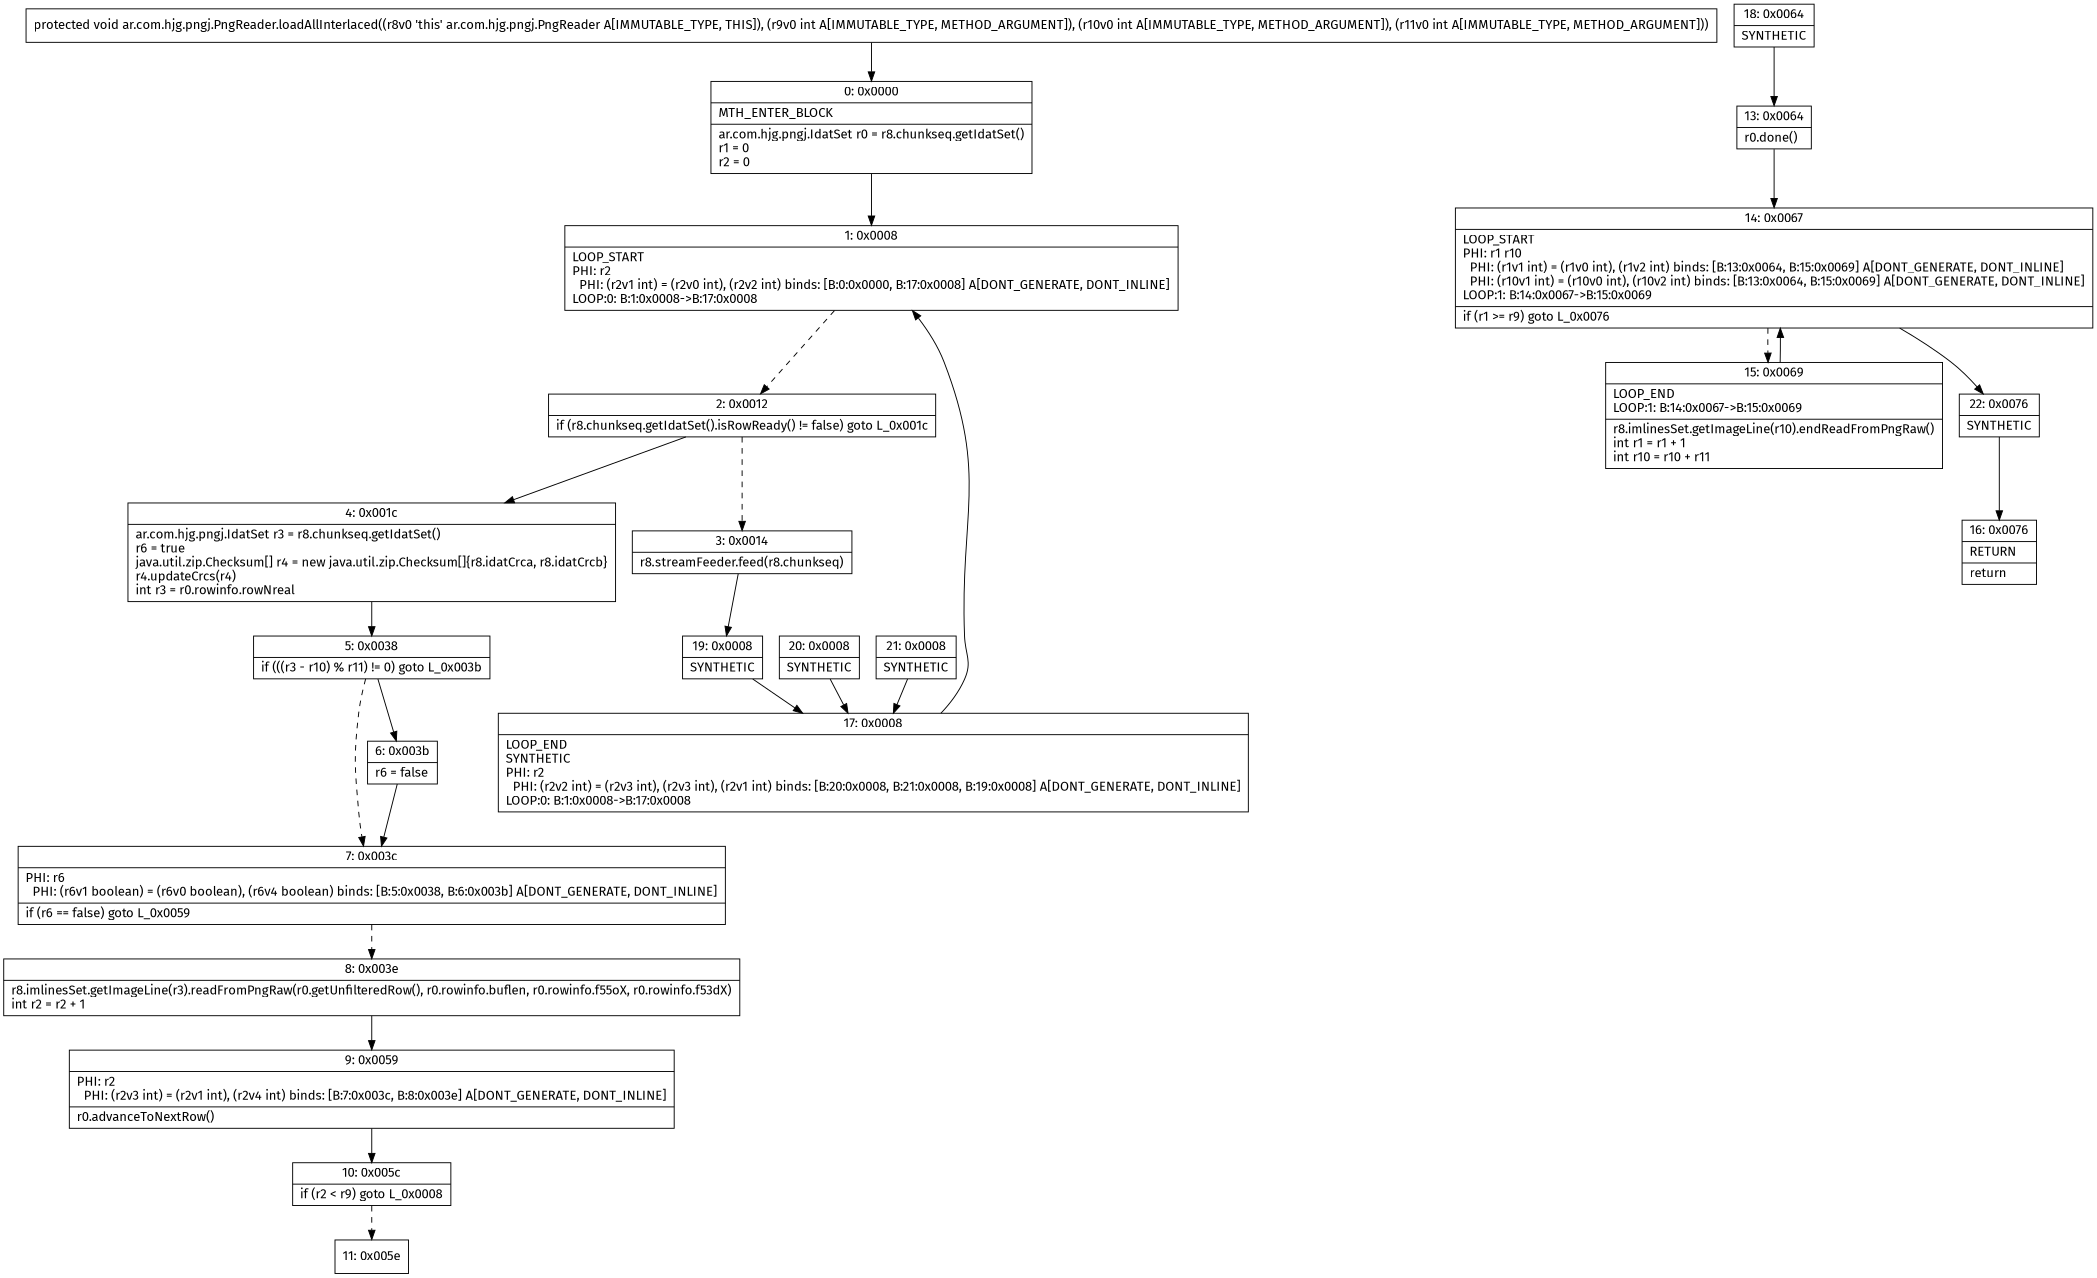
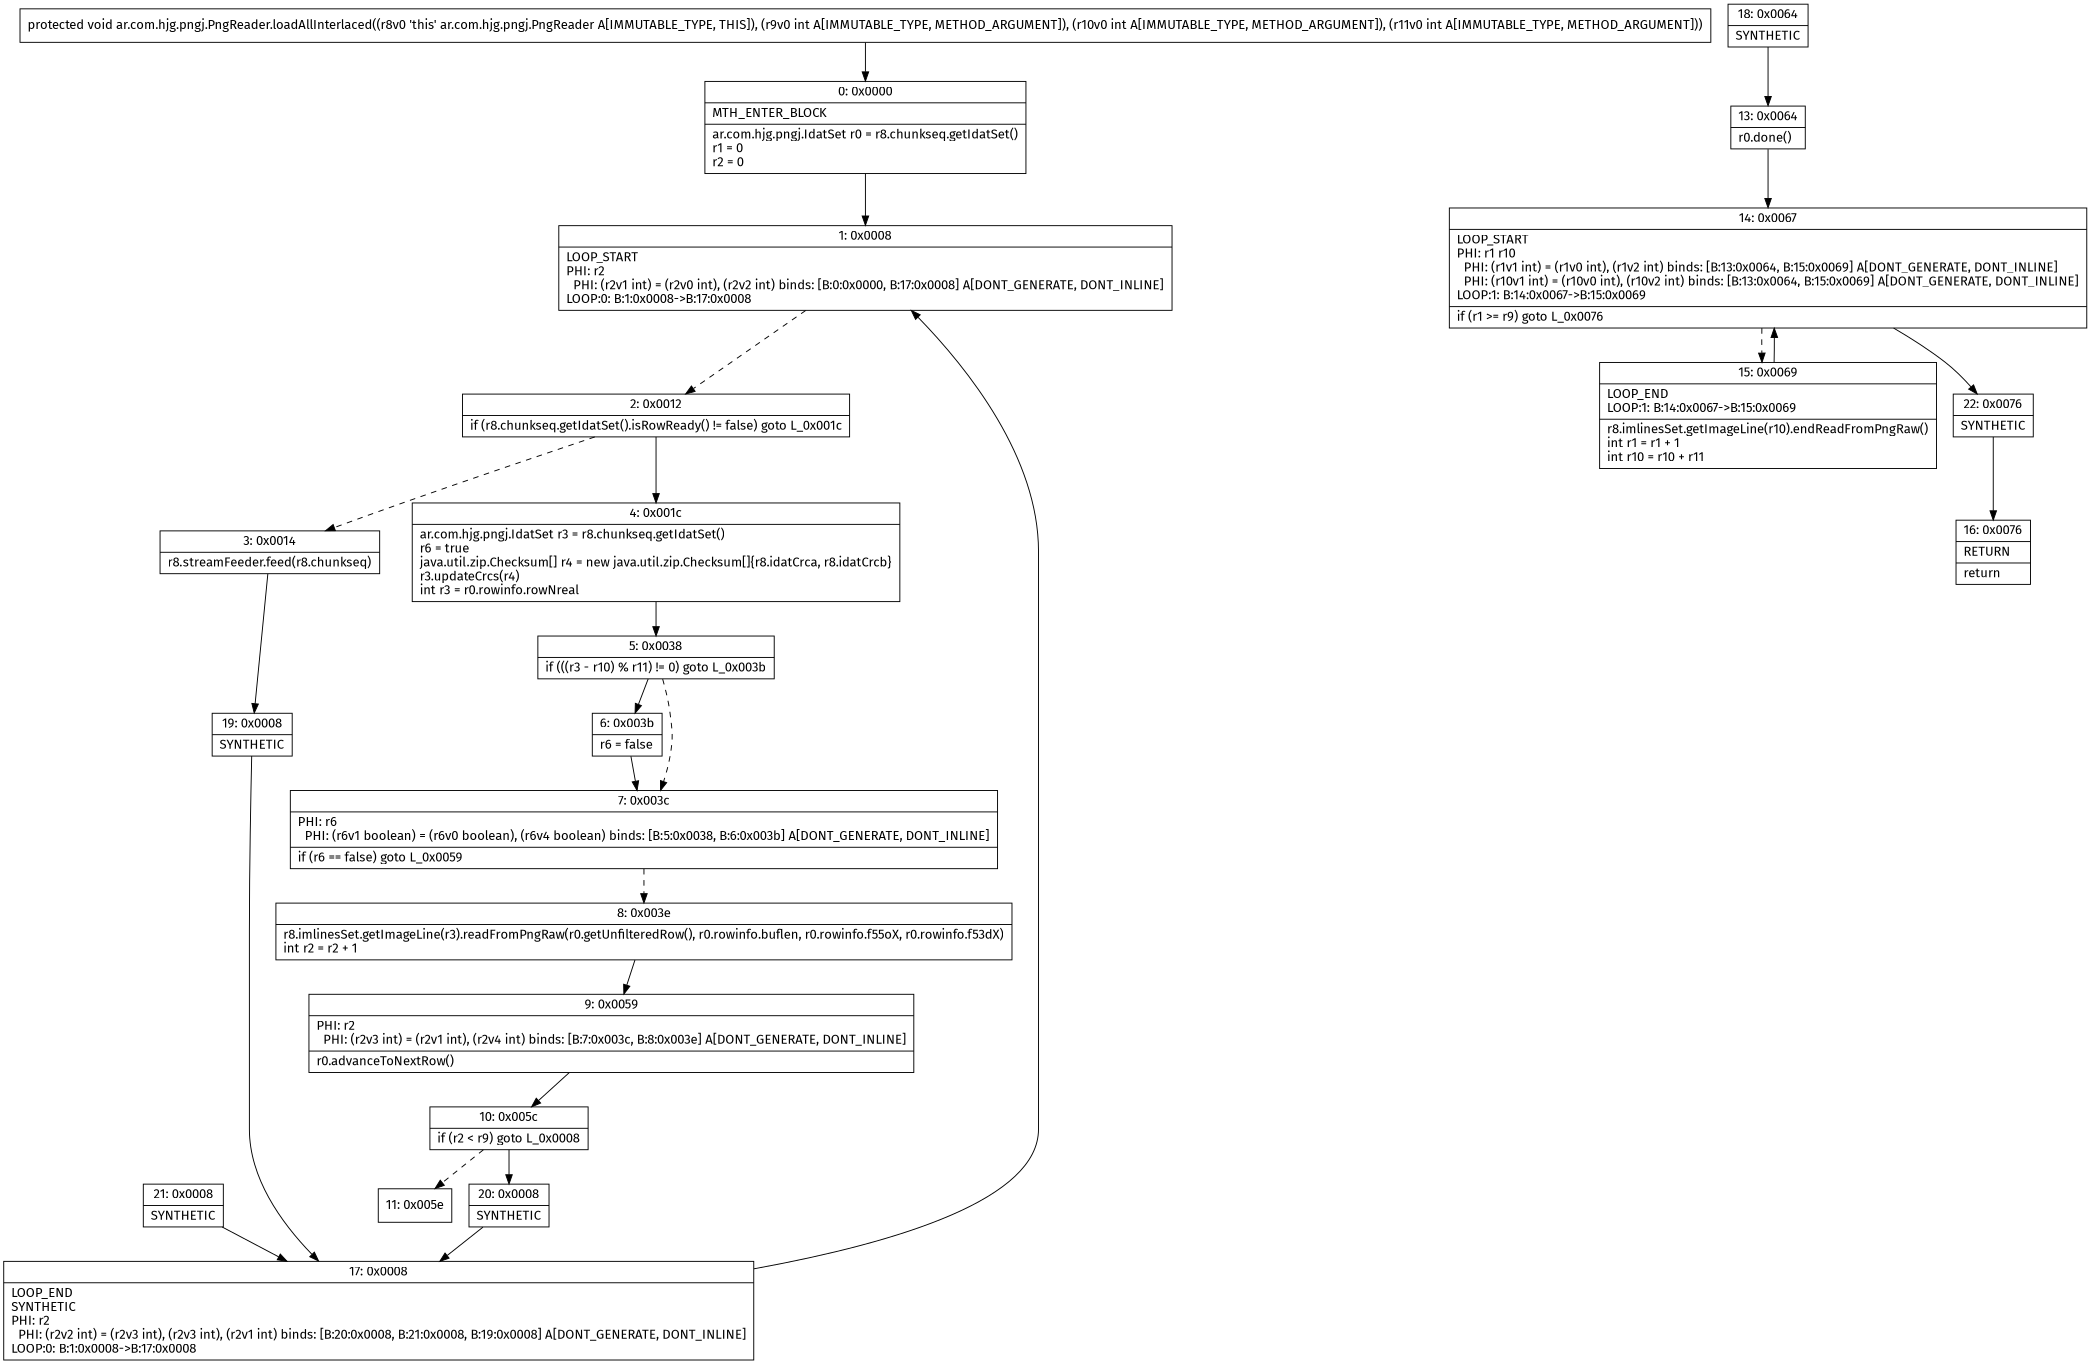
node "4: 0x001c": text "r4.updateCrcs(r4)" -> "r3.updateCrcs(r4)"
edge "10: 0x005c" -> "20: 0x0008": added
